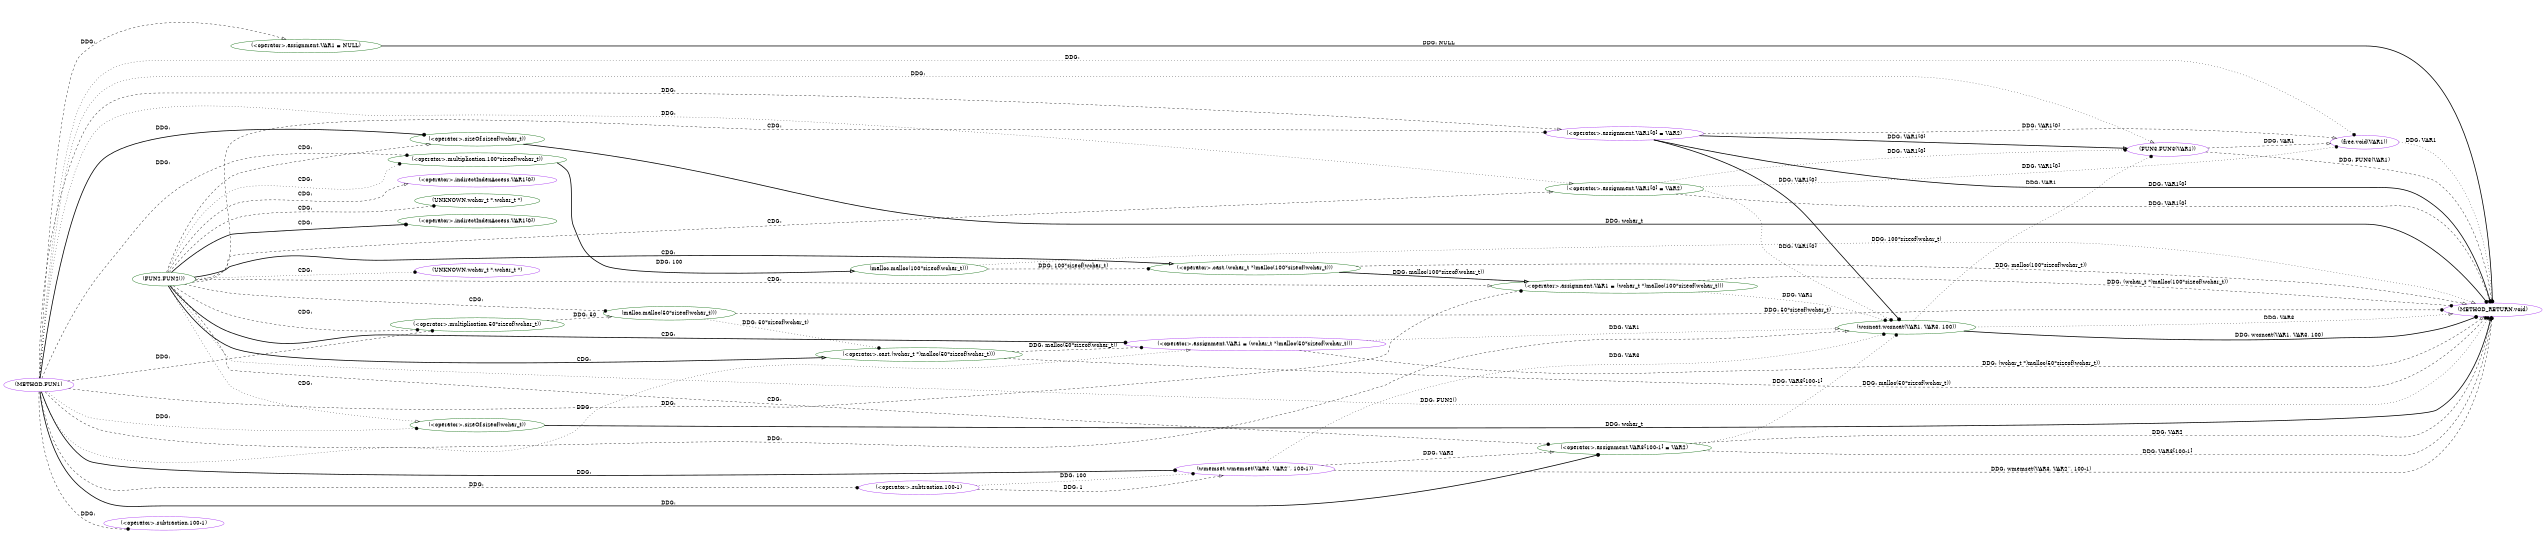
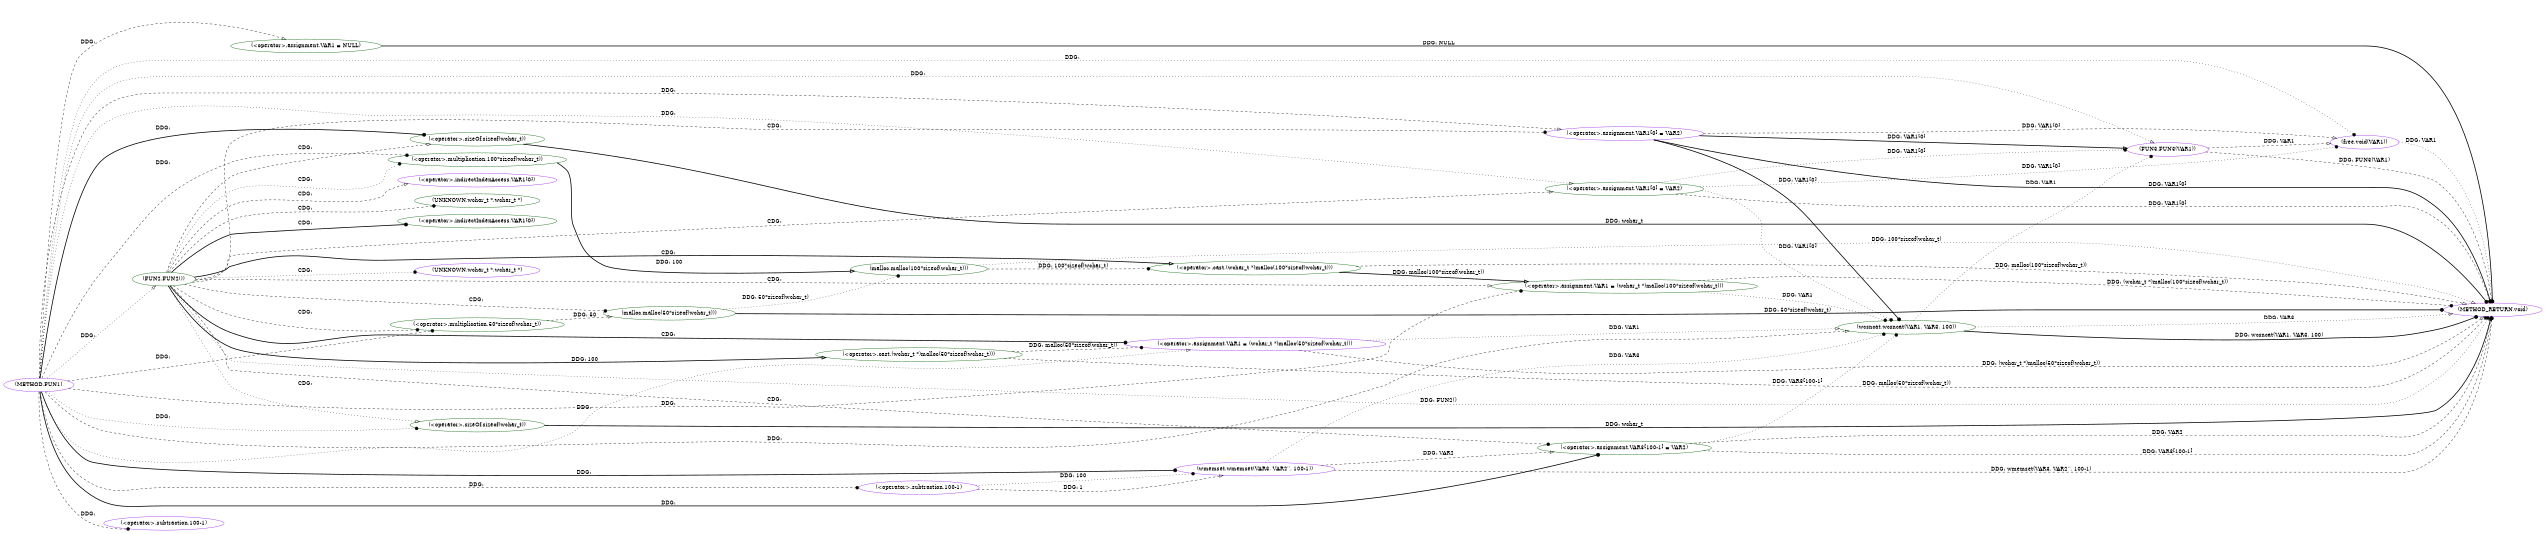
edge "(malloc,malloc(50*sizeof(wchar_t)))" -> "(METHOD_RETURN,void)": style dashed -> bold
edge "(METHOD,FUN1)" -> "(FUN2,FUN2())": added, label "DDG:"
edge "(malloc,malloc(50*sizeof(wchar_t)))" -> "(<operator>.cast,(wchar_t *)malloc(50*sizeof(wchar_t)))": now "(malloc,malloc(50*sizeof(wchar_t)))" -> "(malloc,malloc(100*sizeof(wchar_t)))"
edge "(FUN2,FUN2())" -> "(<operator>.cast,(wchar_t *)malloc(50*sizeof(wchar_t)))": label "CDG: " -> "DDG: 100"
